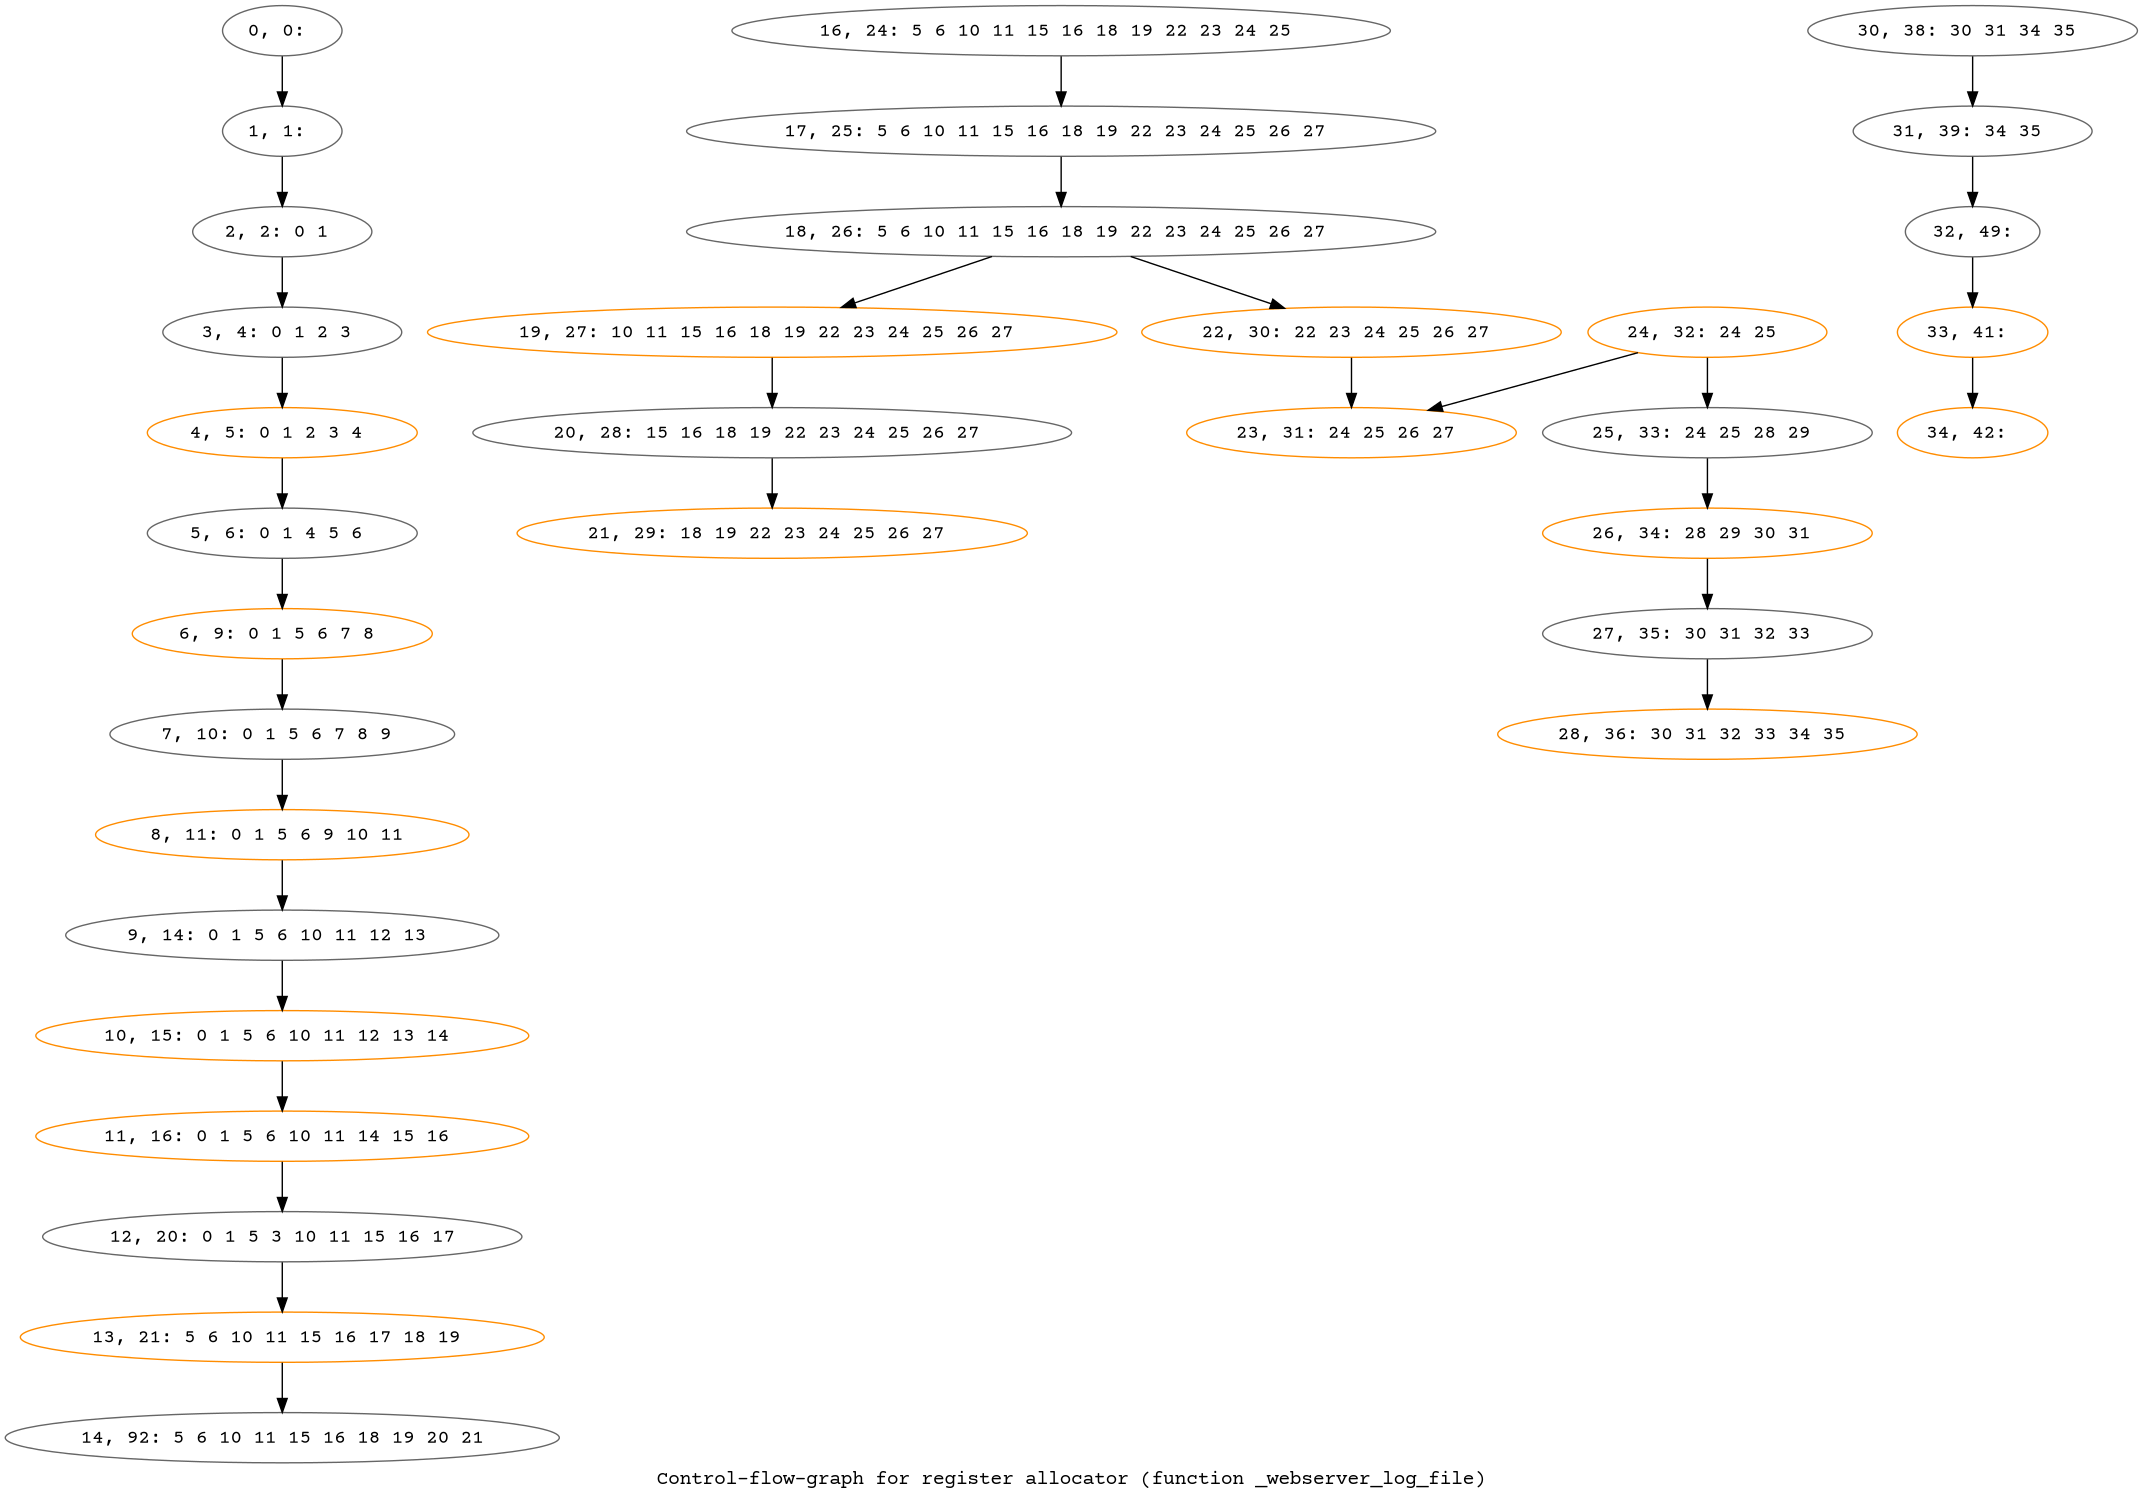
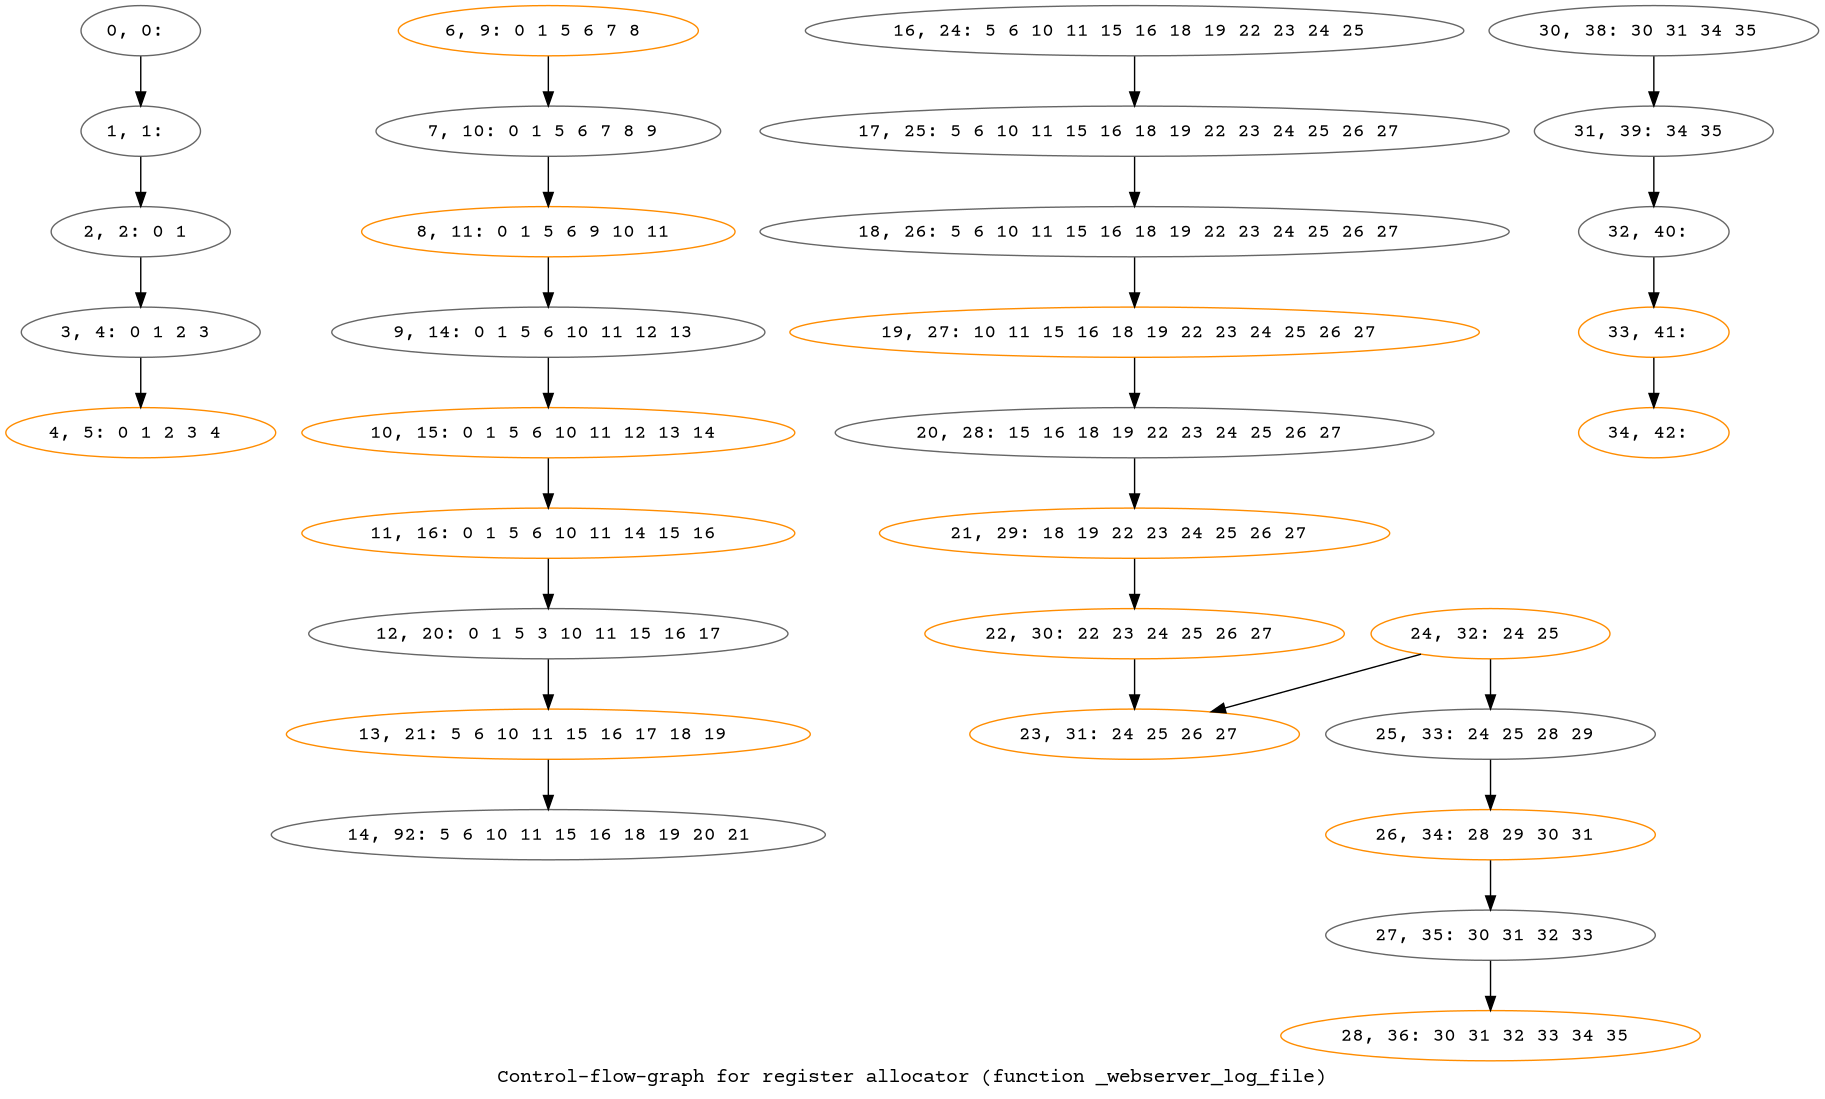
node "32, 49:": label "32, 49:" -> "32, 40:"
edge "18, 26: 5 6 10 11 15 16 18 19 22 23 24 25 26 27" -> "22, 30: 22 23 24 25 26 27": now "21, 29: 18 19 22 23 24 25 26 27" -> "22, 30: 22 23 24 25 26 27"
node "5, 6: 0 1 4 5 6": removed
